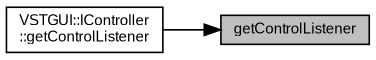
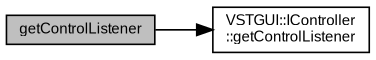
edge "VSTGUI::IController ::getControlListener" -> "getControlListener": reversed
